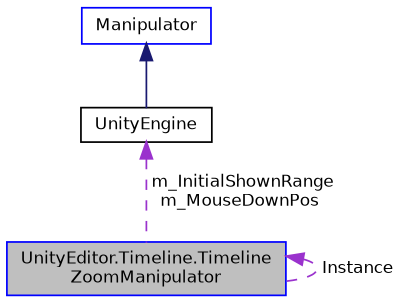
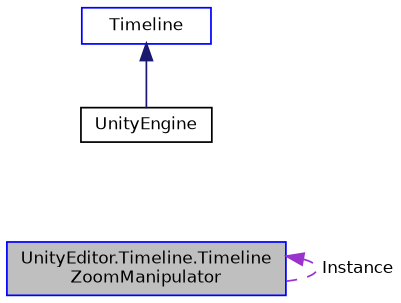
node "Manipulator": label "Manipulator" -> "Timeline"
edge "UnityEditor.Timeline.Timeline ZoomManipulator" -> "UnityEngine": removed, label "m_InitialShownRange m_MouseDownPos"
